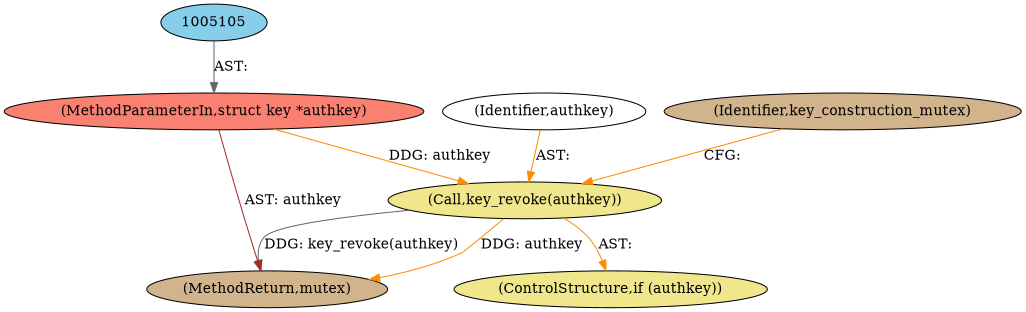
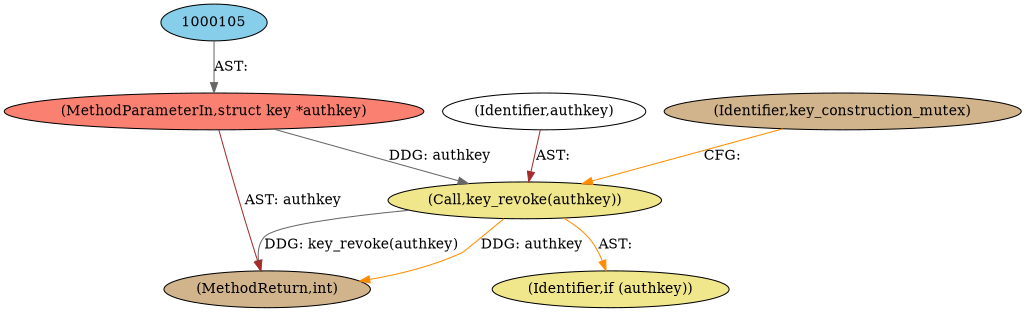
node "1005105": label "1005105" -> "1000105"
edge "(Identifier,authkey)" -> "(Call,key_revoke(authkey))": color darkorange -> brown
edge "(MethodParameterIn,struct key *authkey)" -> "(Call,key_revoke(authkey))": color darkorange -> gray40
node "(MethodReturn,mutex)": label "(MethodReturn,mutex)" -> "(MethodReturn,int)"
node "(ControlStructure,if (authkey))": label "(ControlStructure,if (authkey))" -> "(Identifier,if (authkey))"
